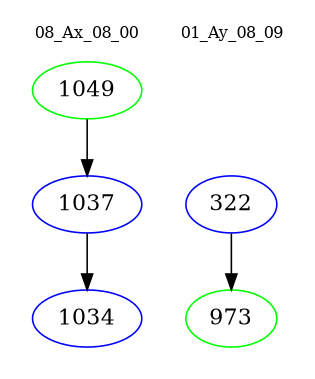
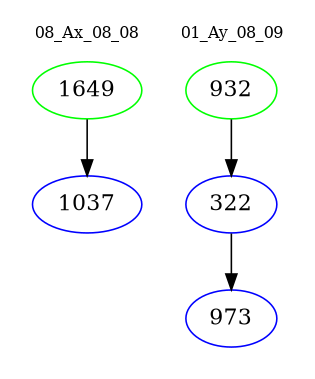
cluster "08_Ax_08_00": label "08_Ax_08_00" -> "08_Ax_08_08"
node "1049": label "1049" -> "1649"
node "932": added
node "1034": removed
node "973": color green -> blue
